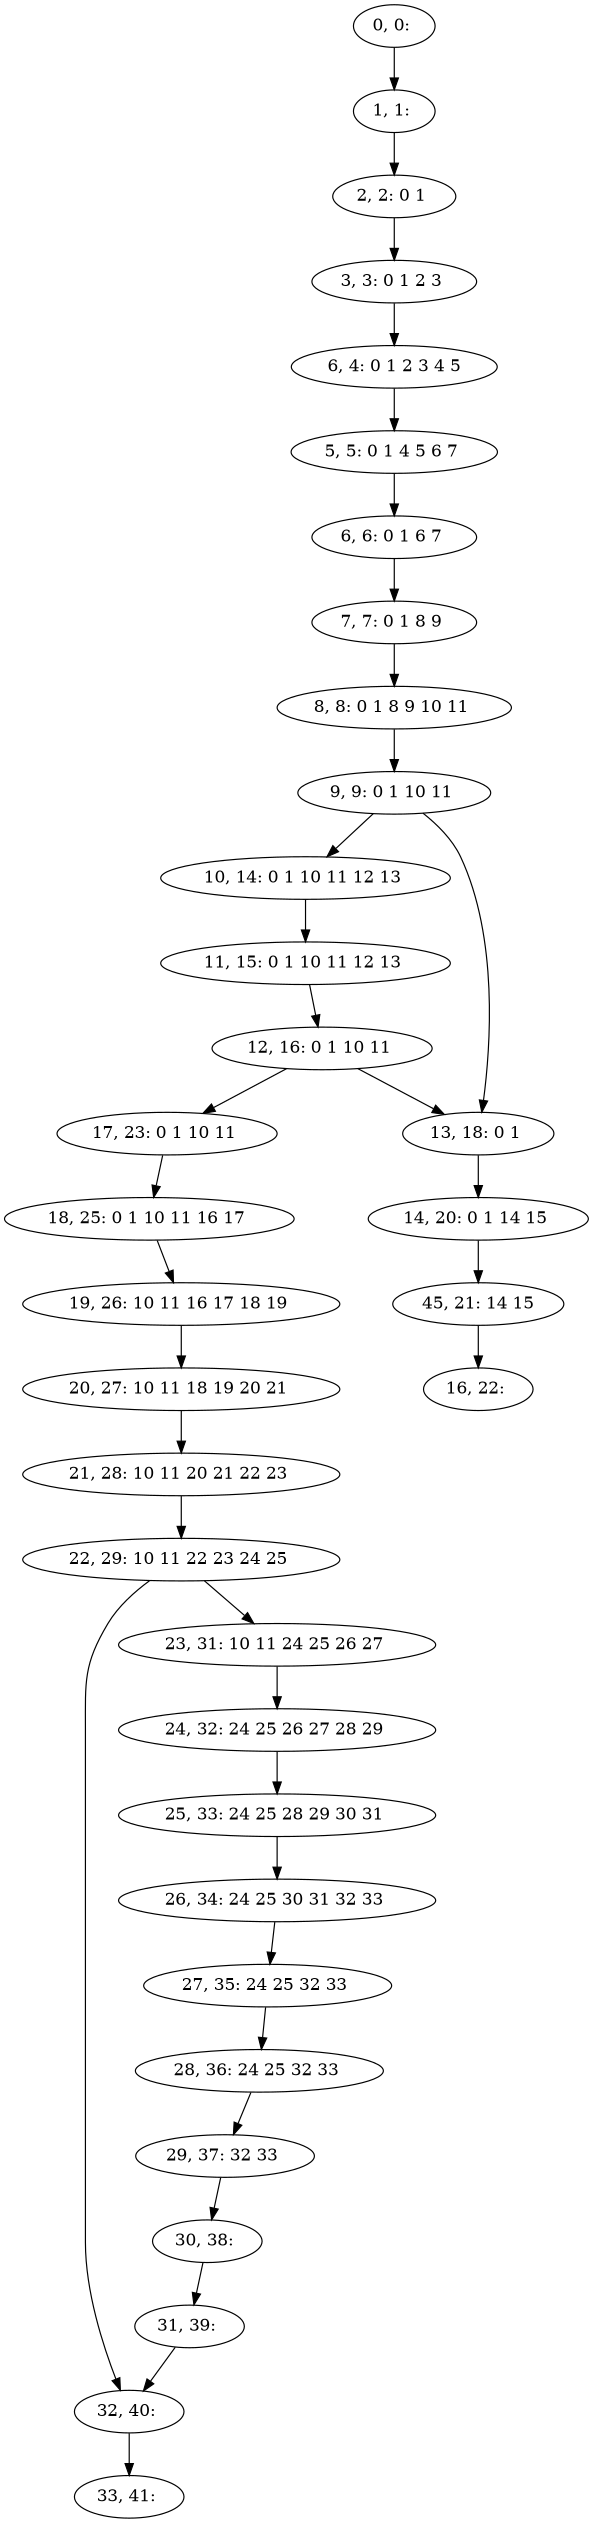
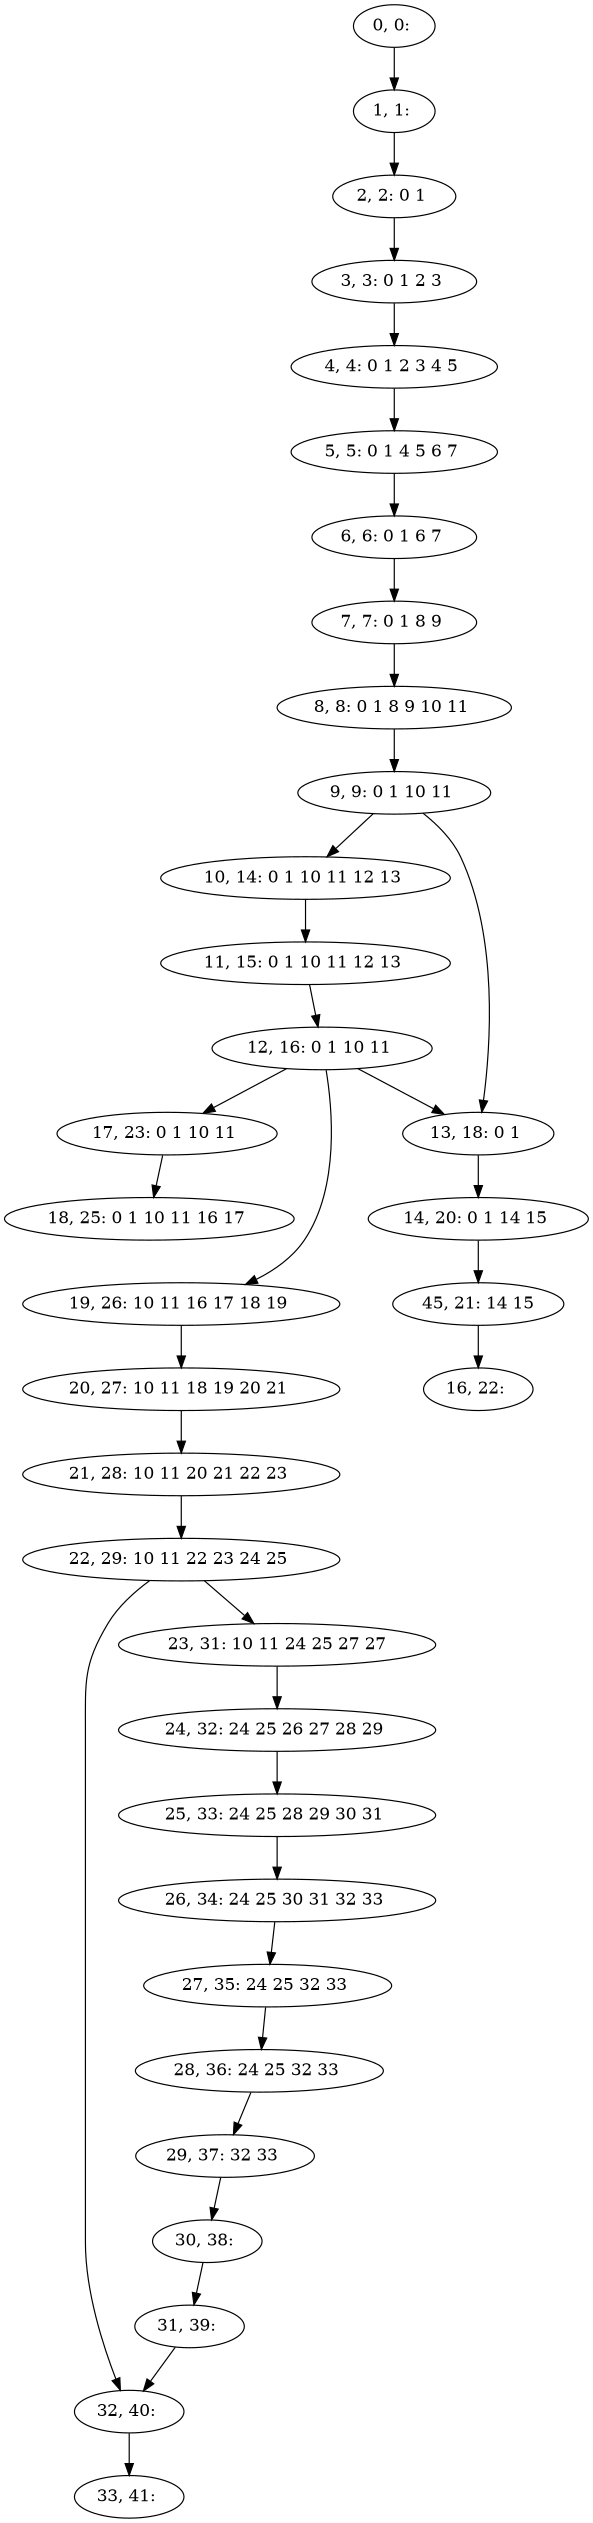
node "6, 4: 0 1 2 3 4 5": label "6, 4: 0 1 2 3 4 5" -> "4, 4: 0 1 2 3 4 5"
edge "18, 25: 0 1 10 11 16 17" -> "19, 26: 10 11 16 17 18 19": now "12, 16: 0 1 10 11" -> "19, 26: 10 11 16 17 18 19"
node "23, 31: 10 11 24 25 26 27": label "23, 31: 10 11 24 25 26 27" -> "23, 31: 10 11 24 25 27 27"
